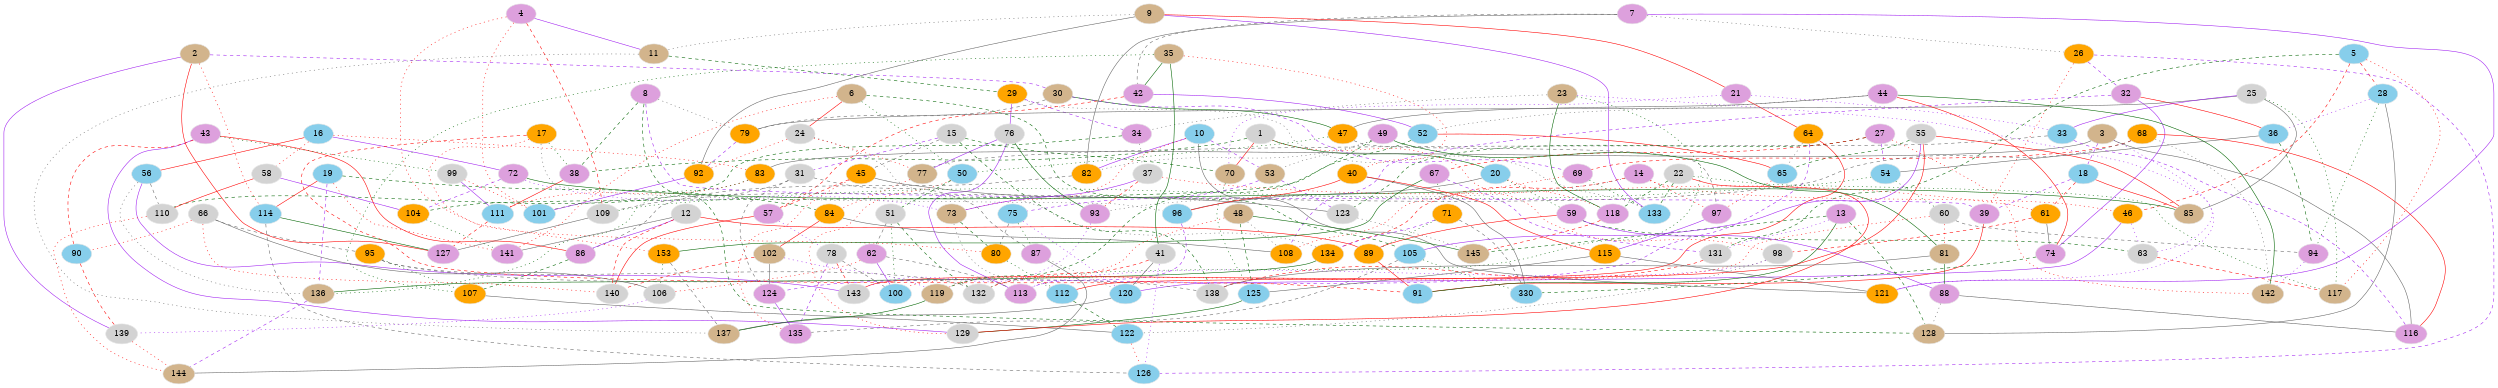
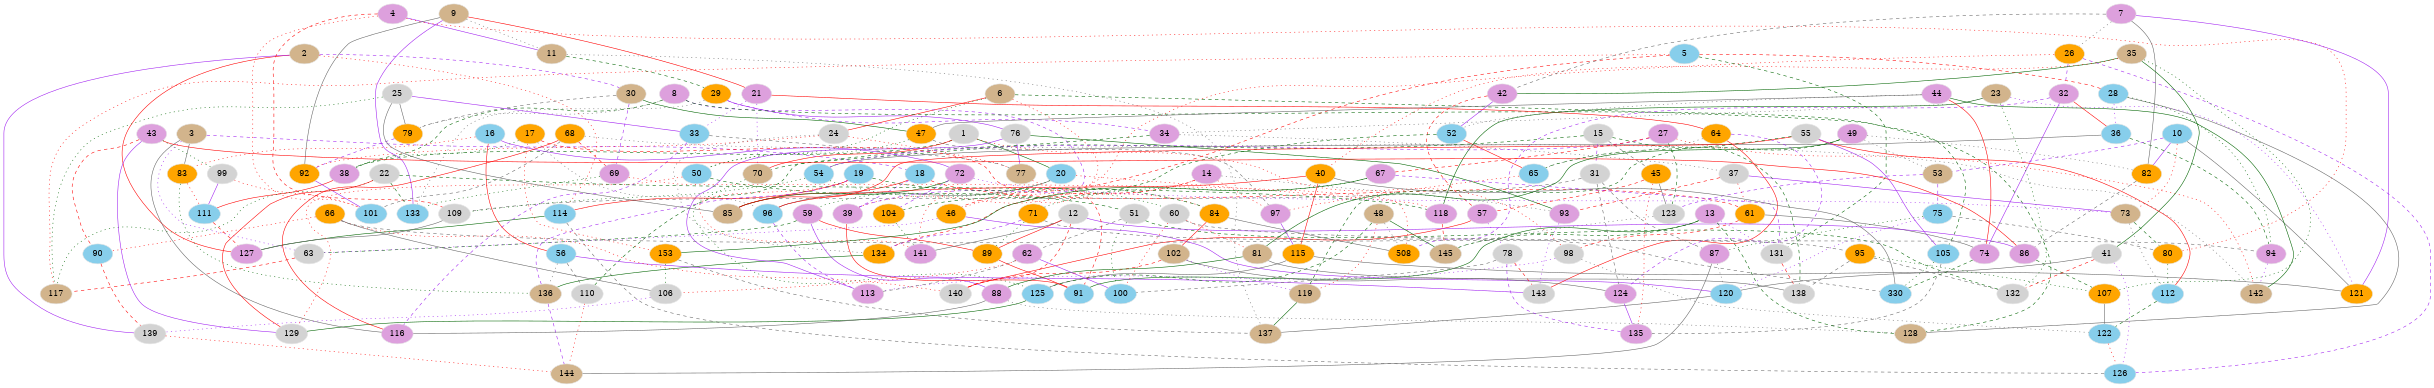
node "58": removed
node "66": fillcolor lightgrey -> orange
node "108": label "108" -> "508"
